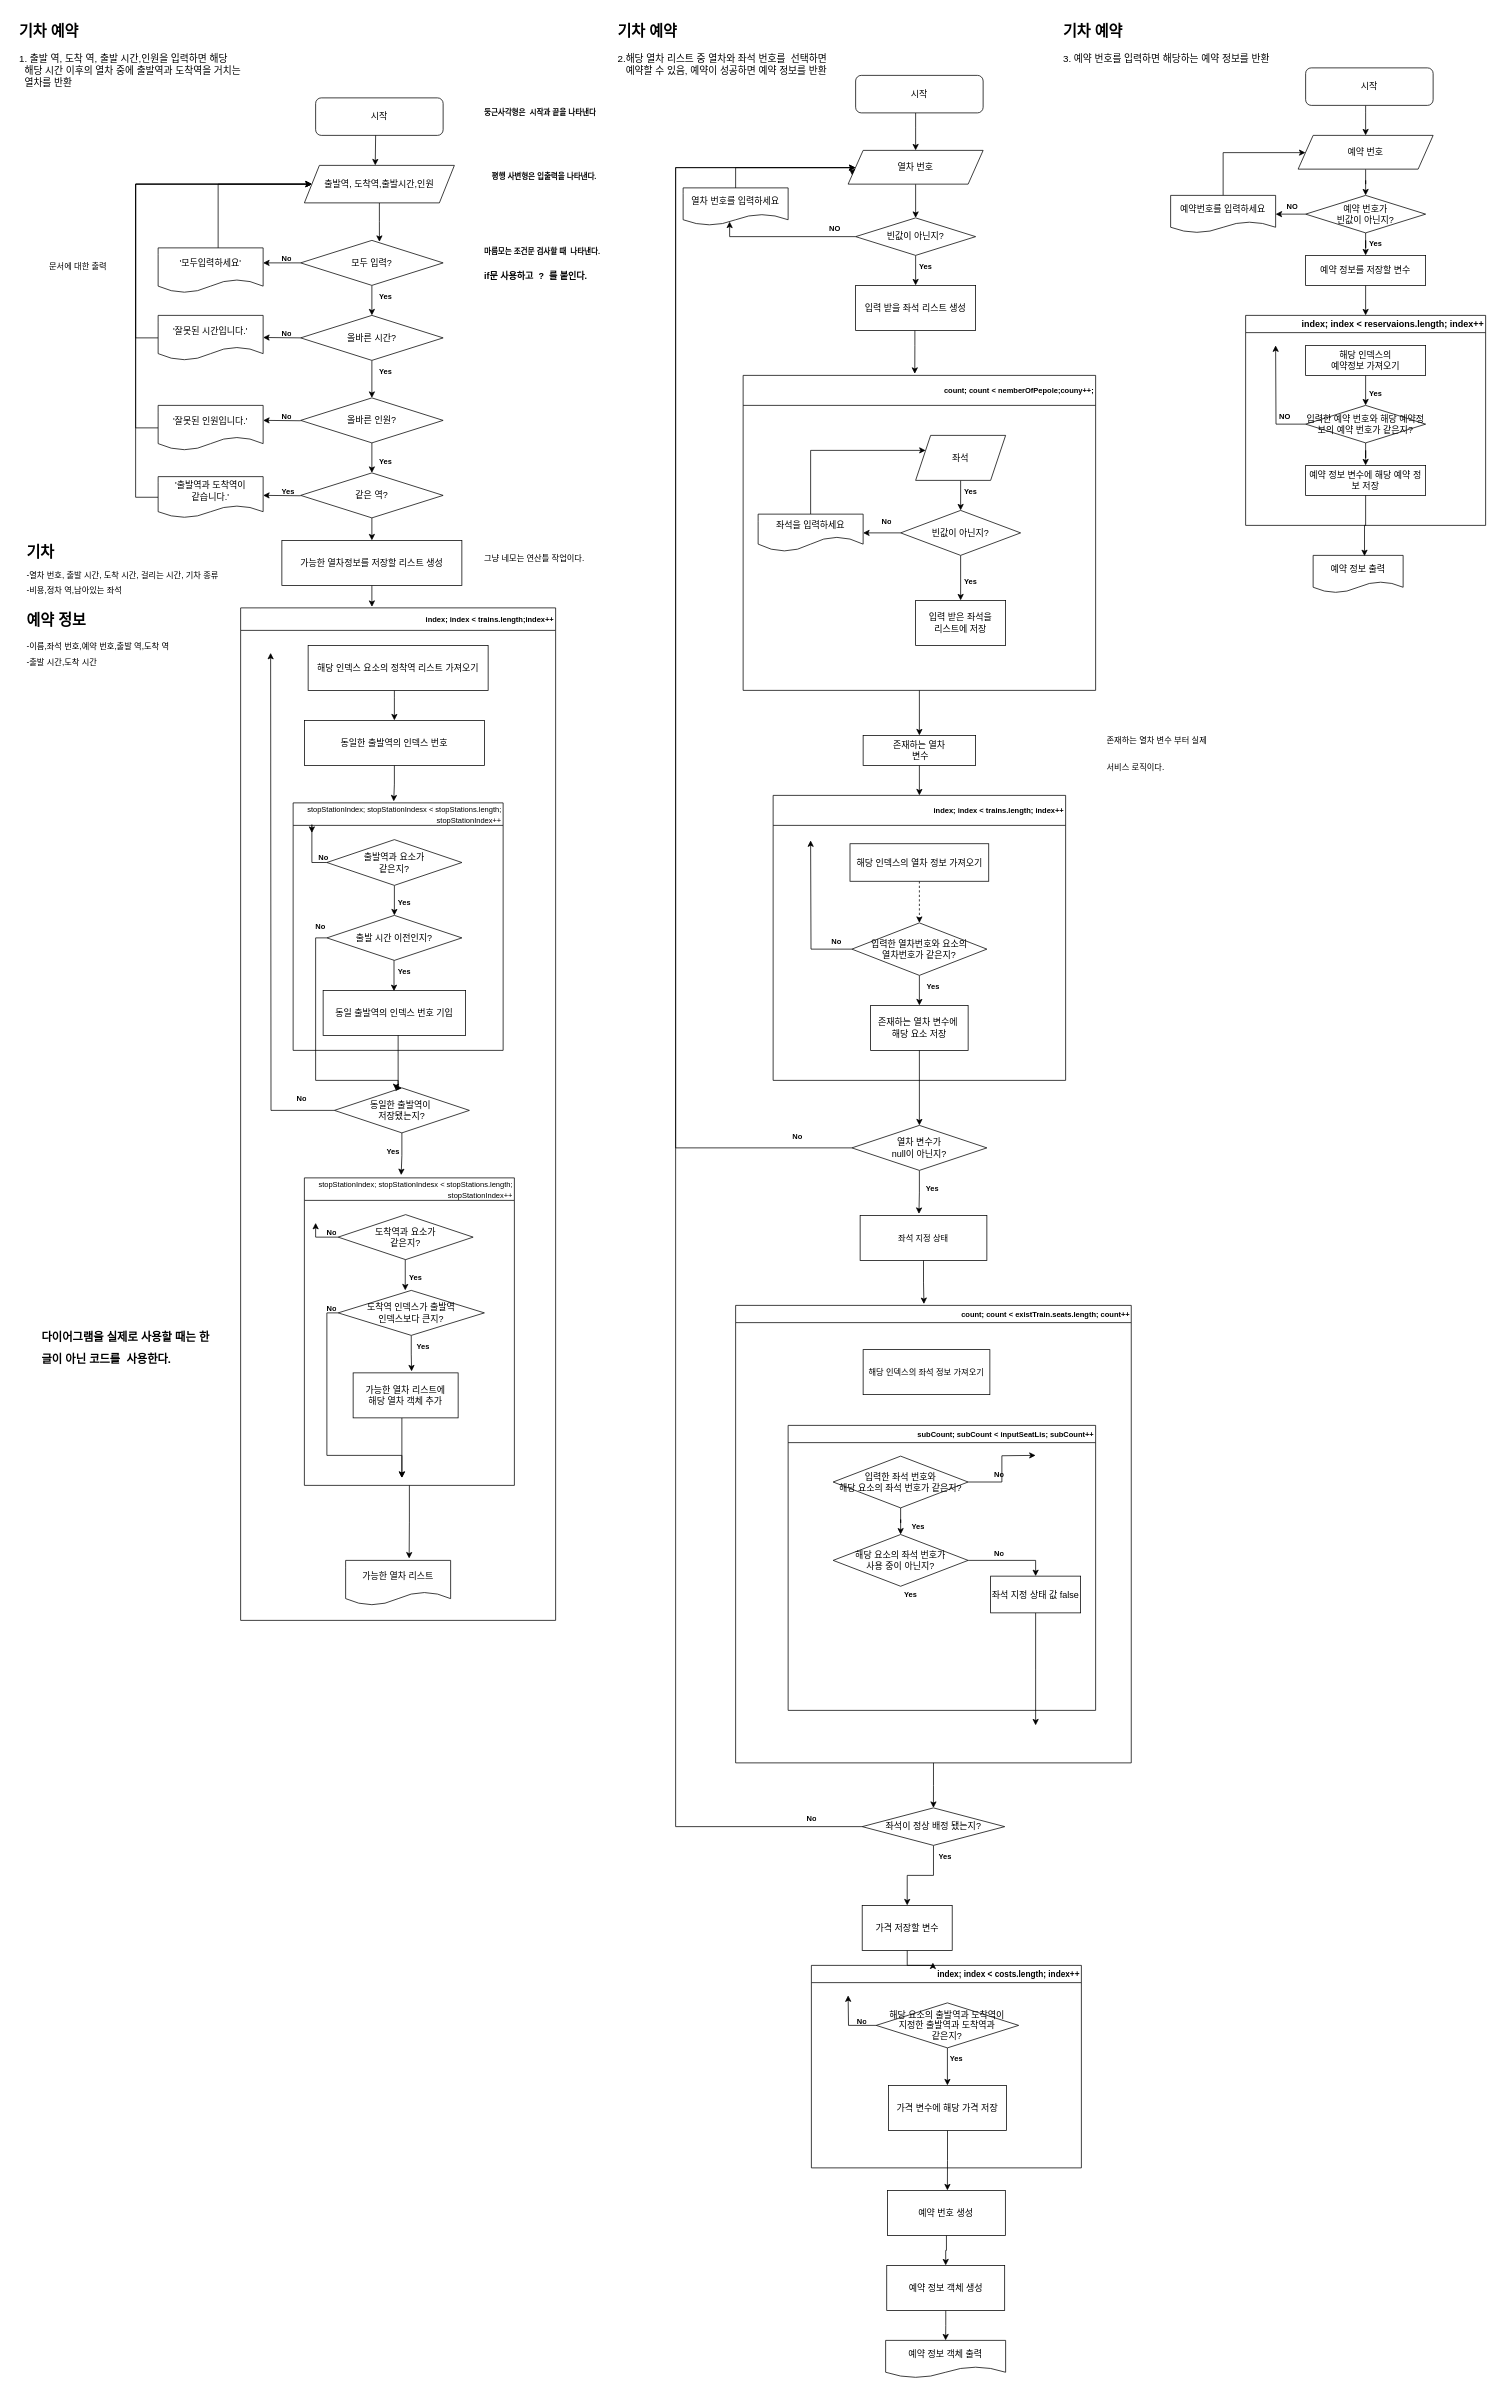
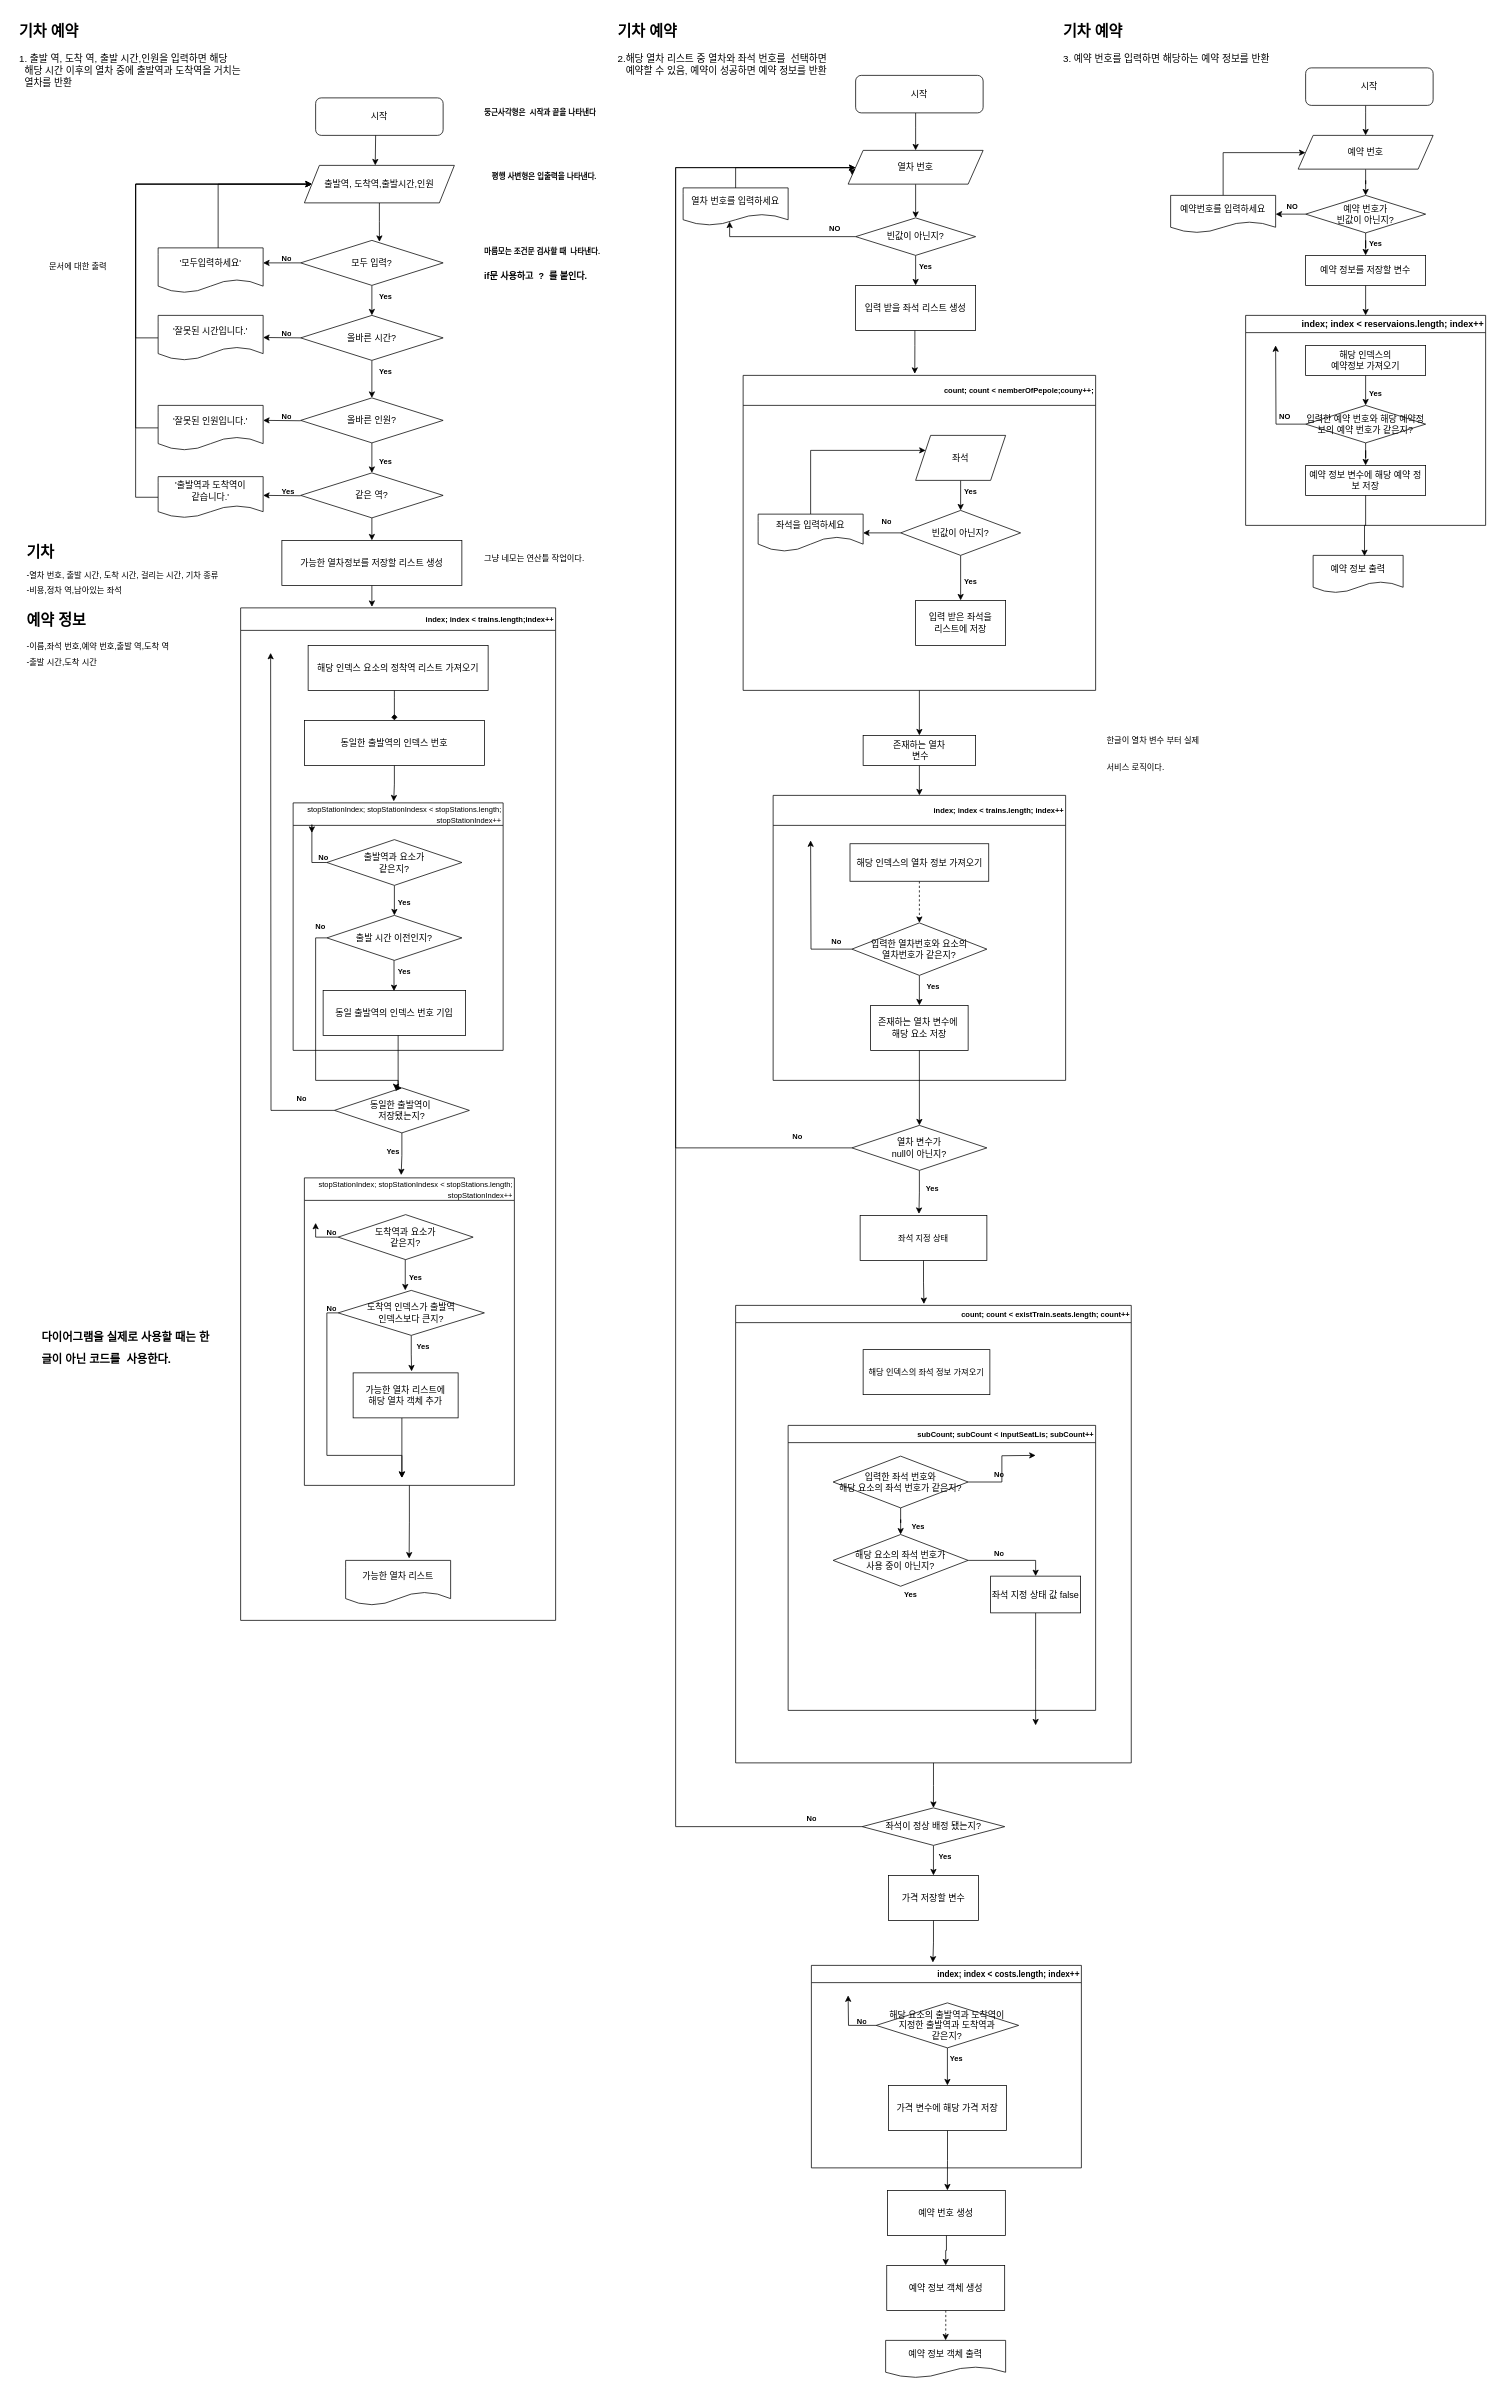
edge "해당 인덱스 요소의 정착역 리스트 가져오기" -> "동일한 출발역의 인덱스 번호": arrowhead classic -> diamond
node "존재하는 열차 변수 부터 실제 서비스 로직이다.": label "존재하는 열차 변수 부터 실제 서비스 로직이다." -> "한글이 열차 변수 부터 실제 서비스 로직이다."
node "가격 저장할 변수": moved (907, 1928) -> (933, 1898)
edge "예약 정보 객체 생성" -> "예약 정보 객체 출력": style solid -> dashed
